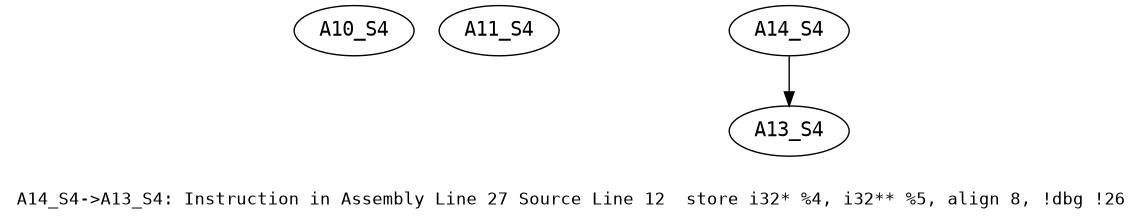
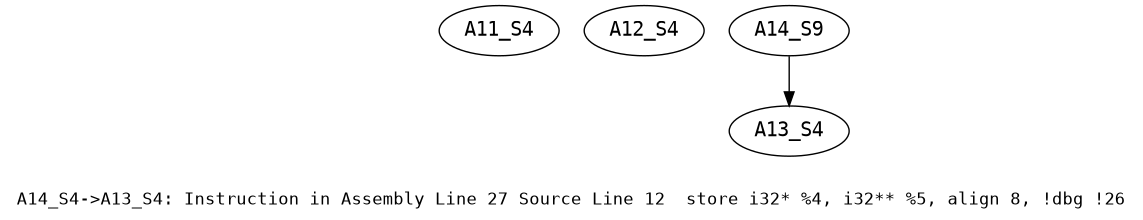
node "A10_S4": removed
node "A12_S4": added
node "A14_S4": label "A14_S4" -> "A14_S9"
